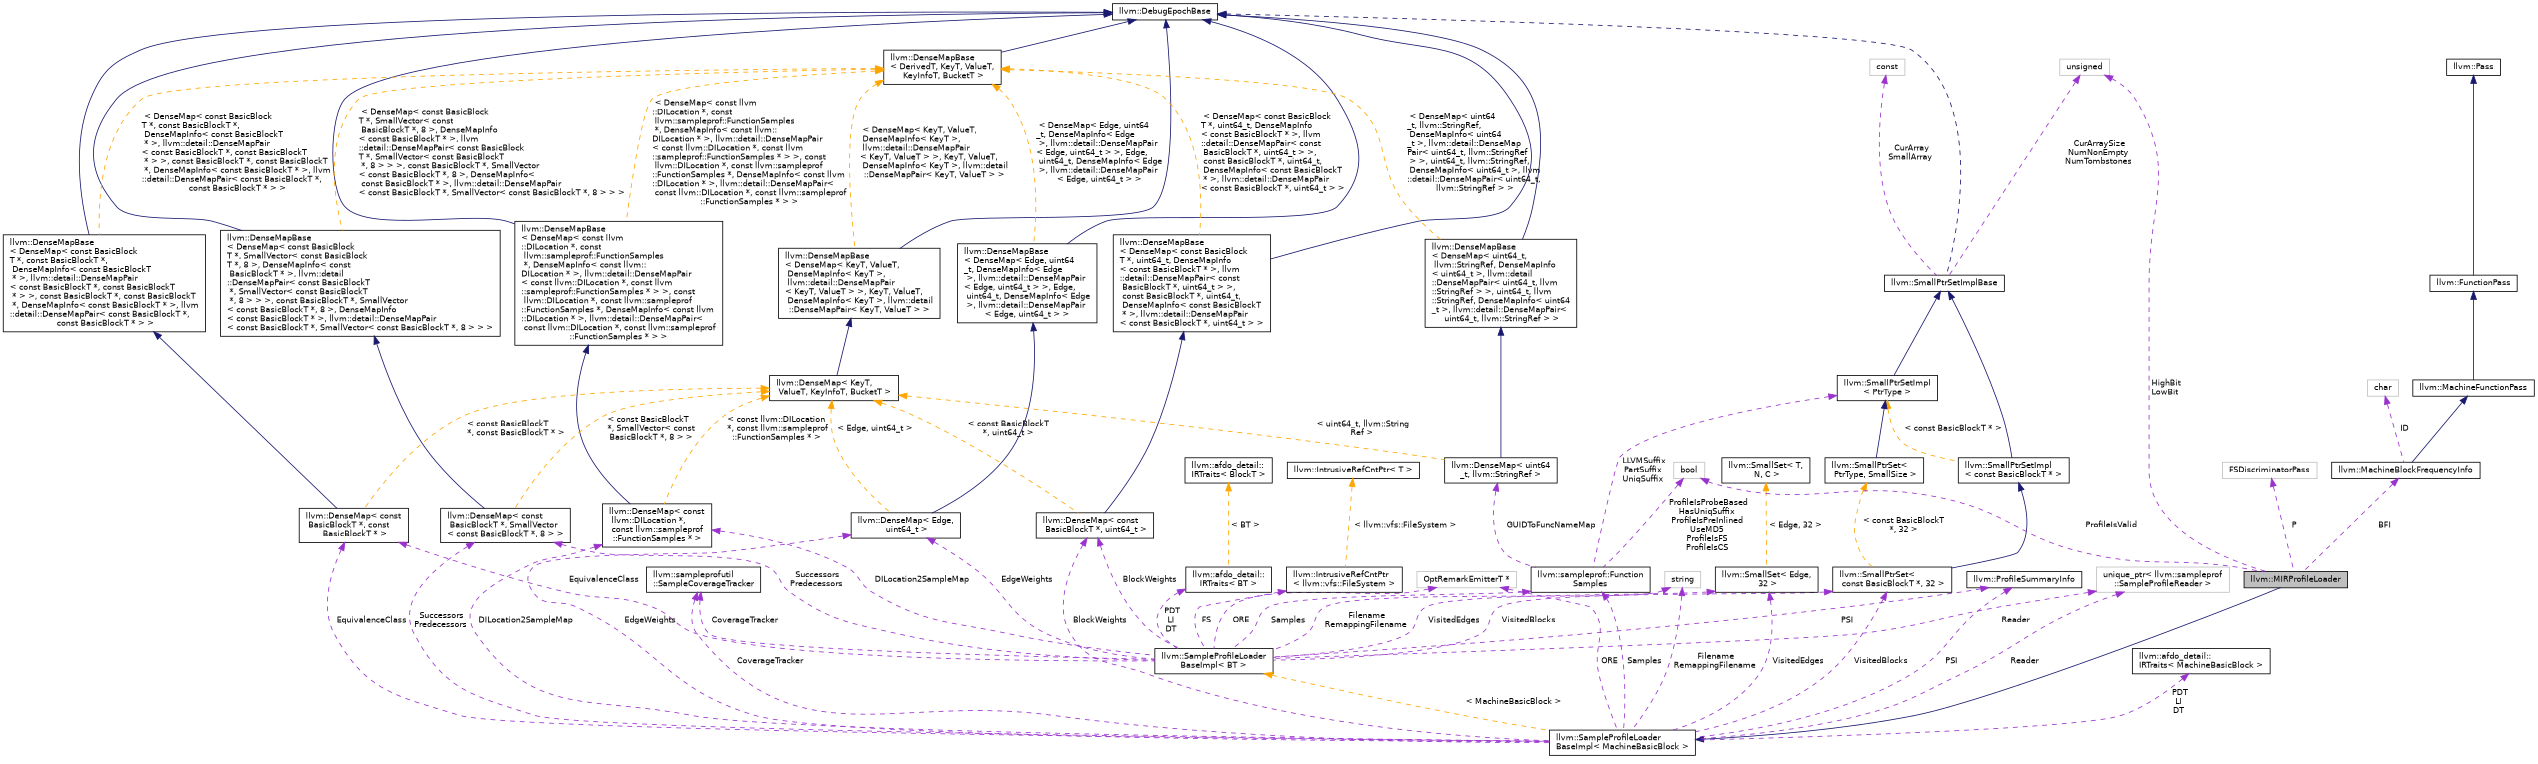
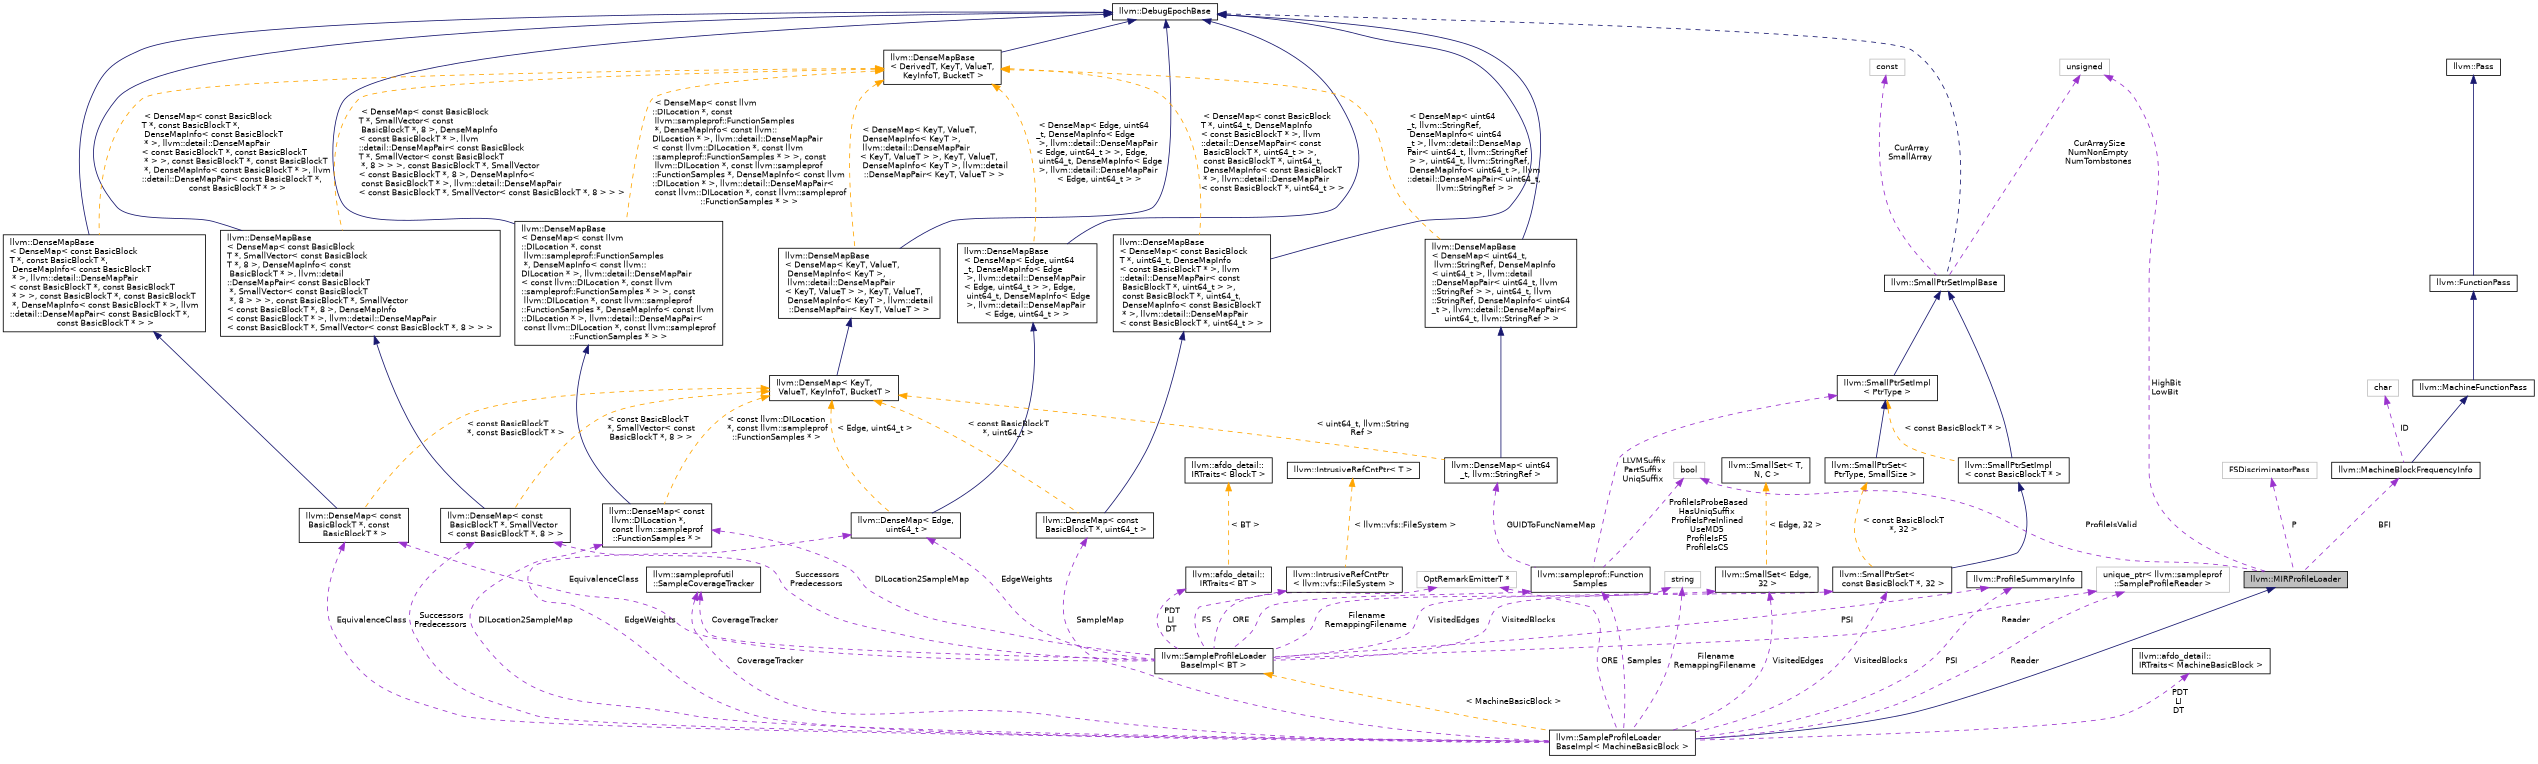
edge "llvm::SampleProfileLoader BaseImpl< BT >" -> "llvm::DenseMap< const BasicBlockT *, uint64_t >": removed, label "BlockWeights"
edge "llvm::SampleProfileLoader BaseImpl< MachineBasicBlock >" -> "llvm::DenseMap< const BasicBlockT *, uint64_t >": label " BlockWeights" -> " SampleMap"
edge "llvm::MIRProfileLoader" -> "llvm::SampleProfileLoader BaseImpl< MachineBasicBlock >": reversed
